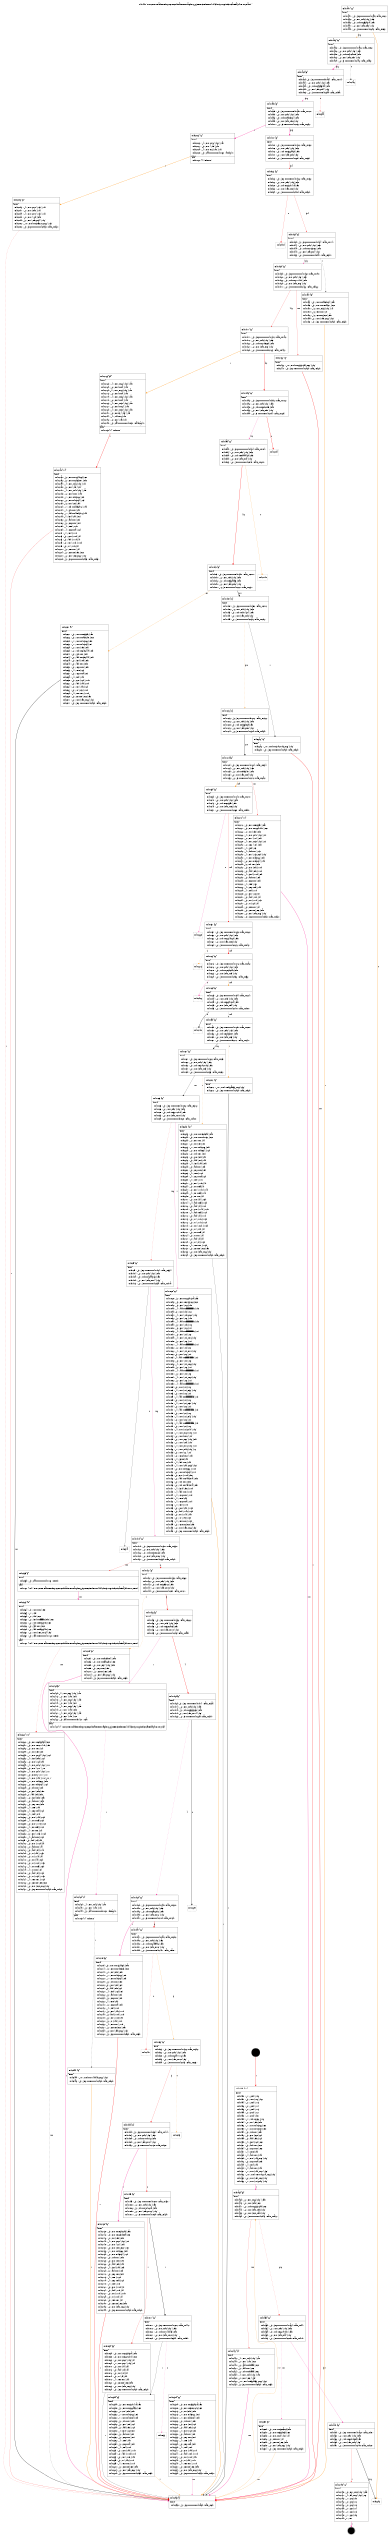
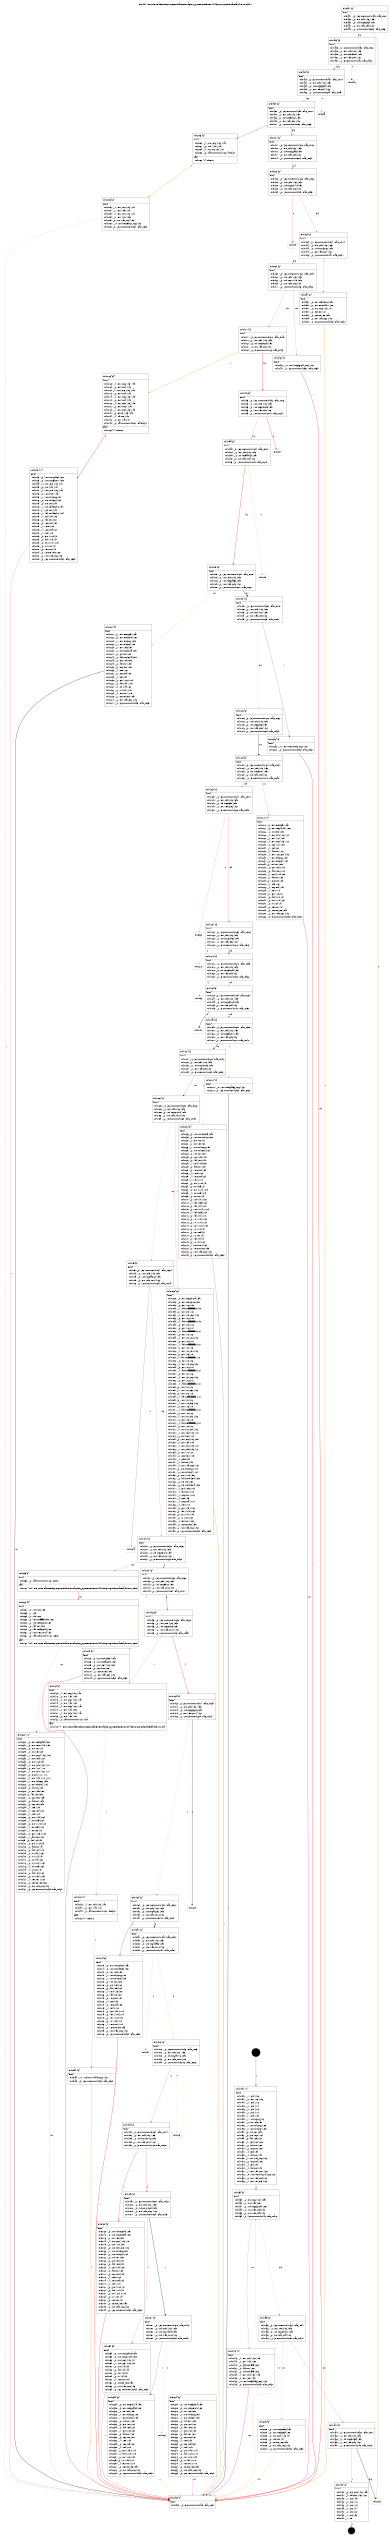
edge "0x401b3f [28]" -> "0x401b5b [28]": now "0x40290d" -> "0x401b5b [28]"
edge "0x401d8b [28]" -> "0x401da7 [28]": color red -> black
